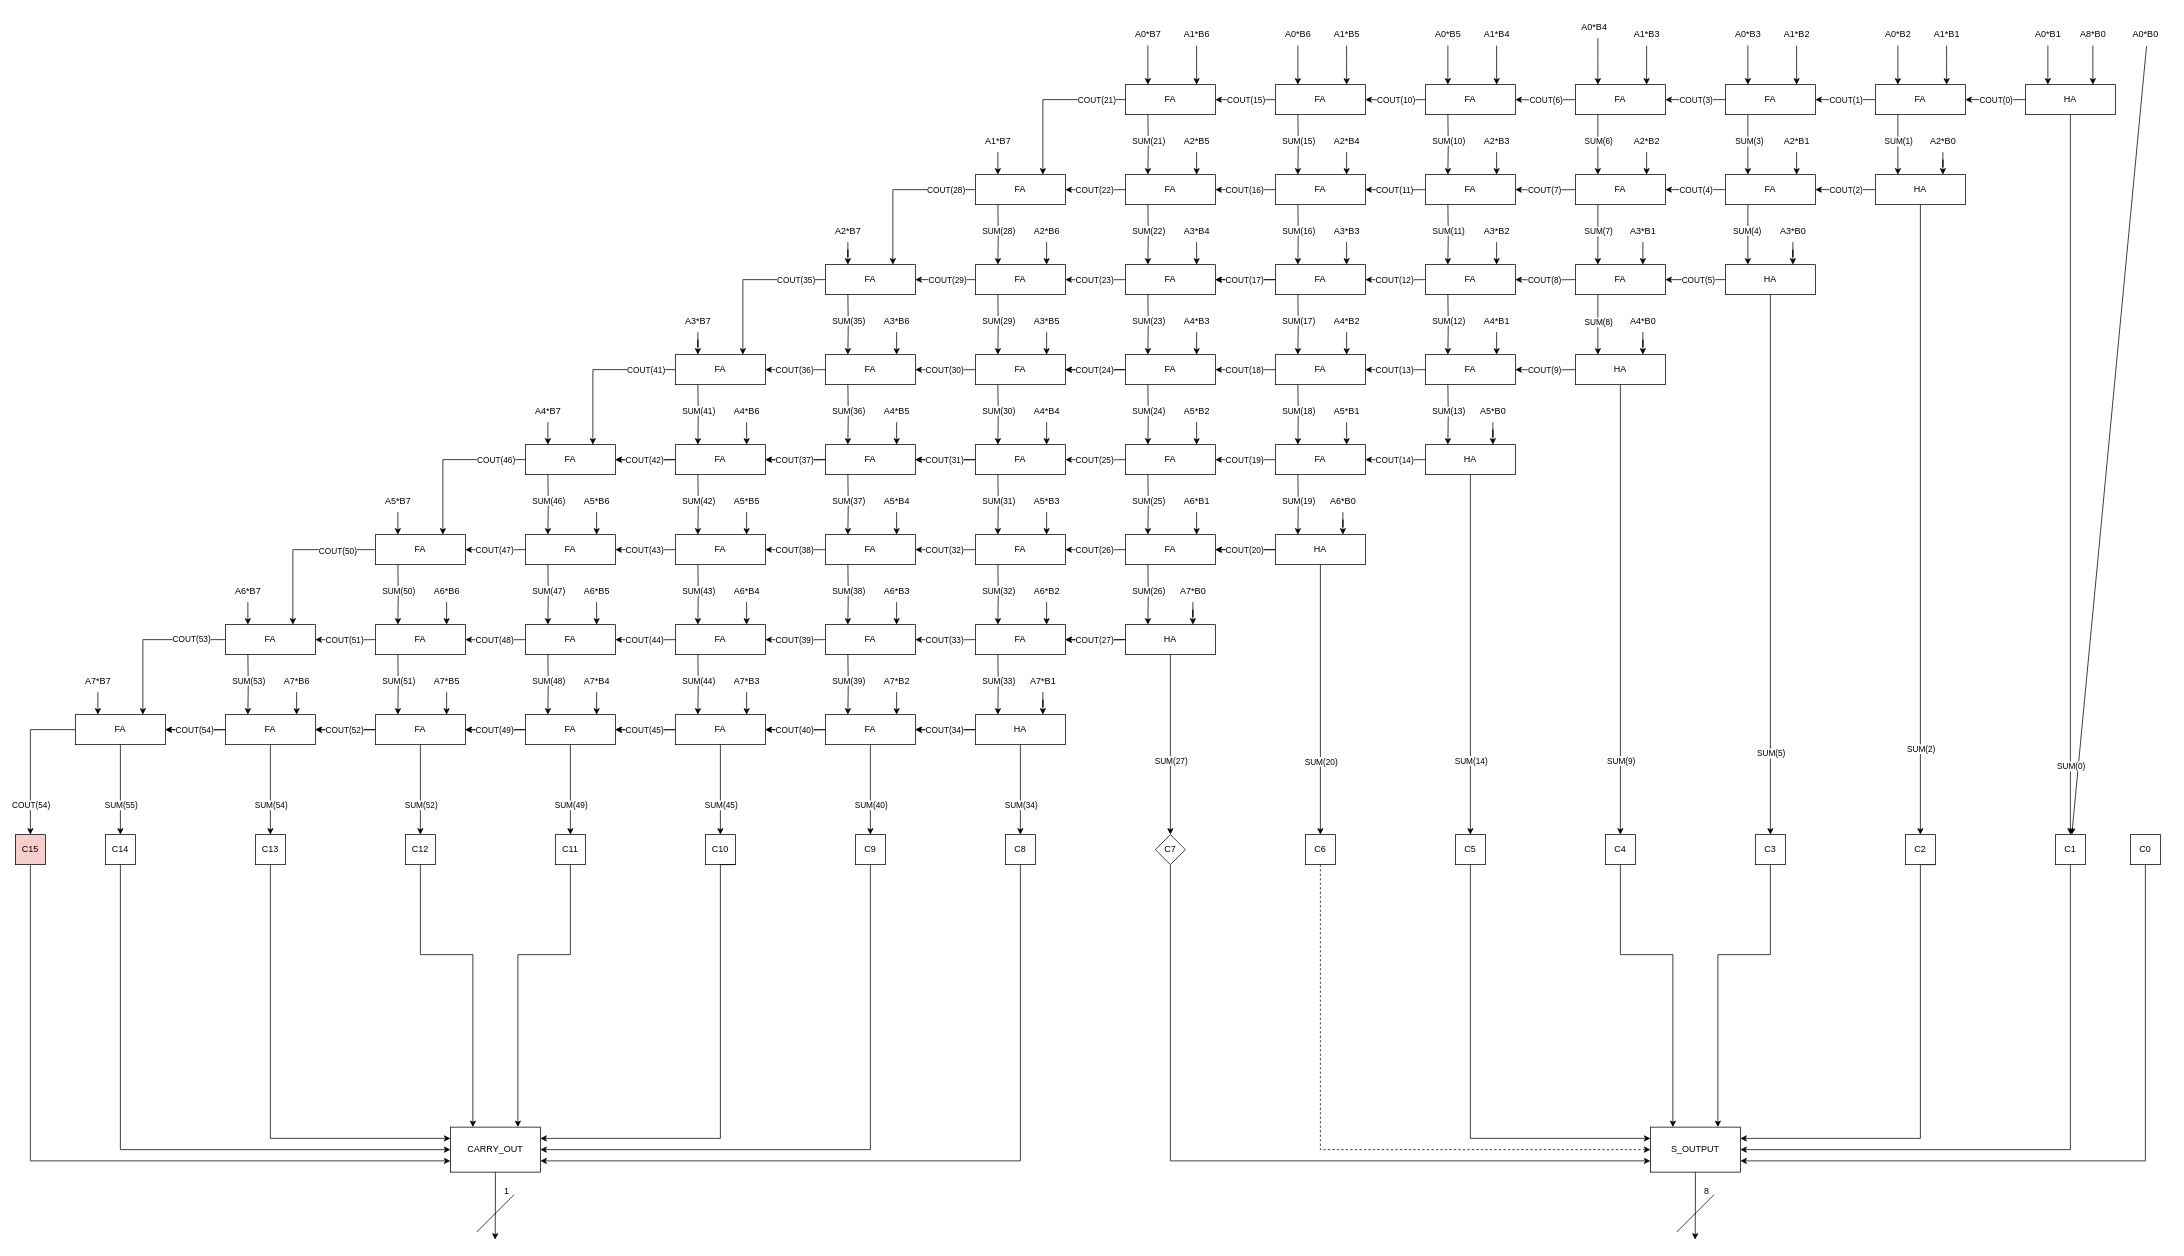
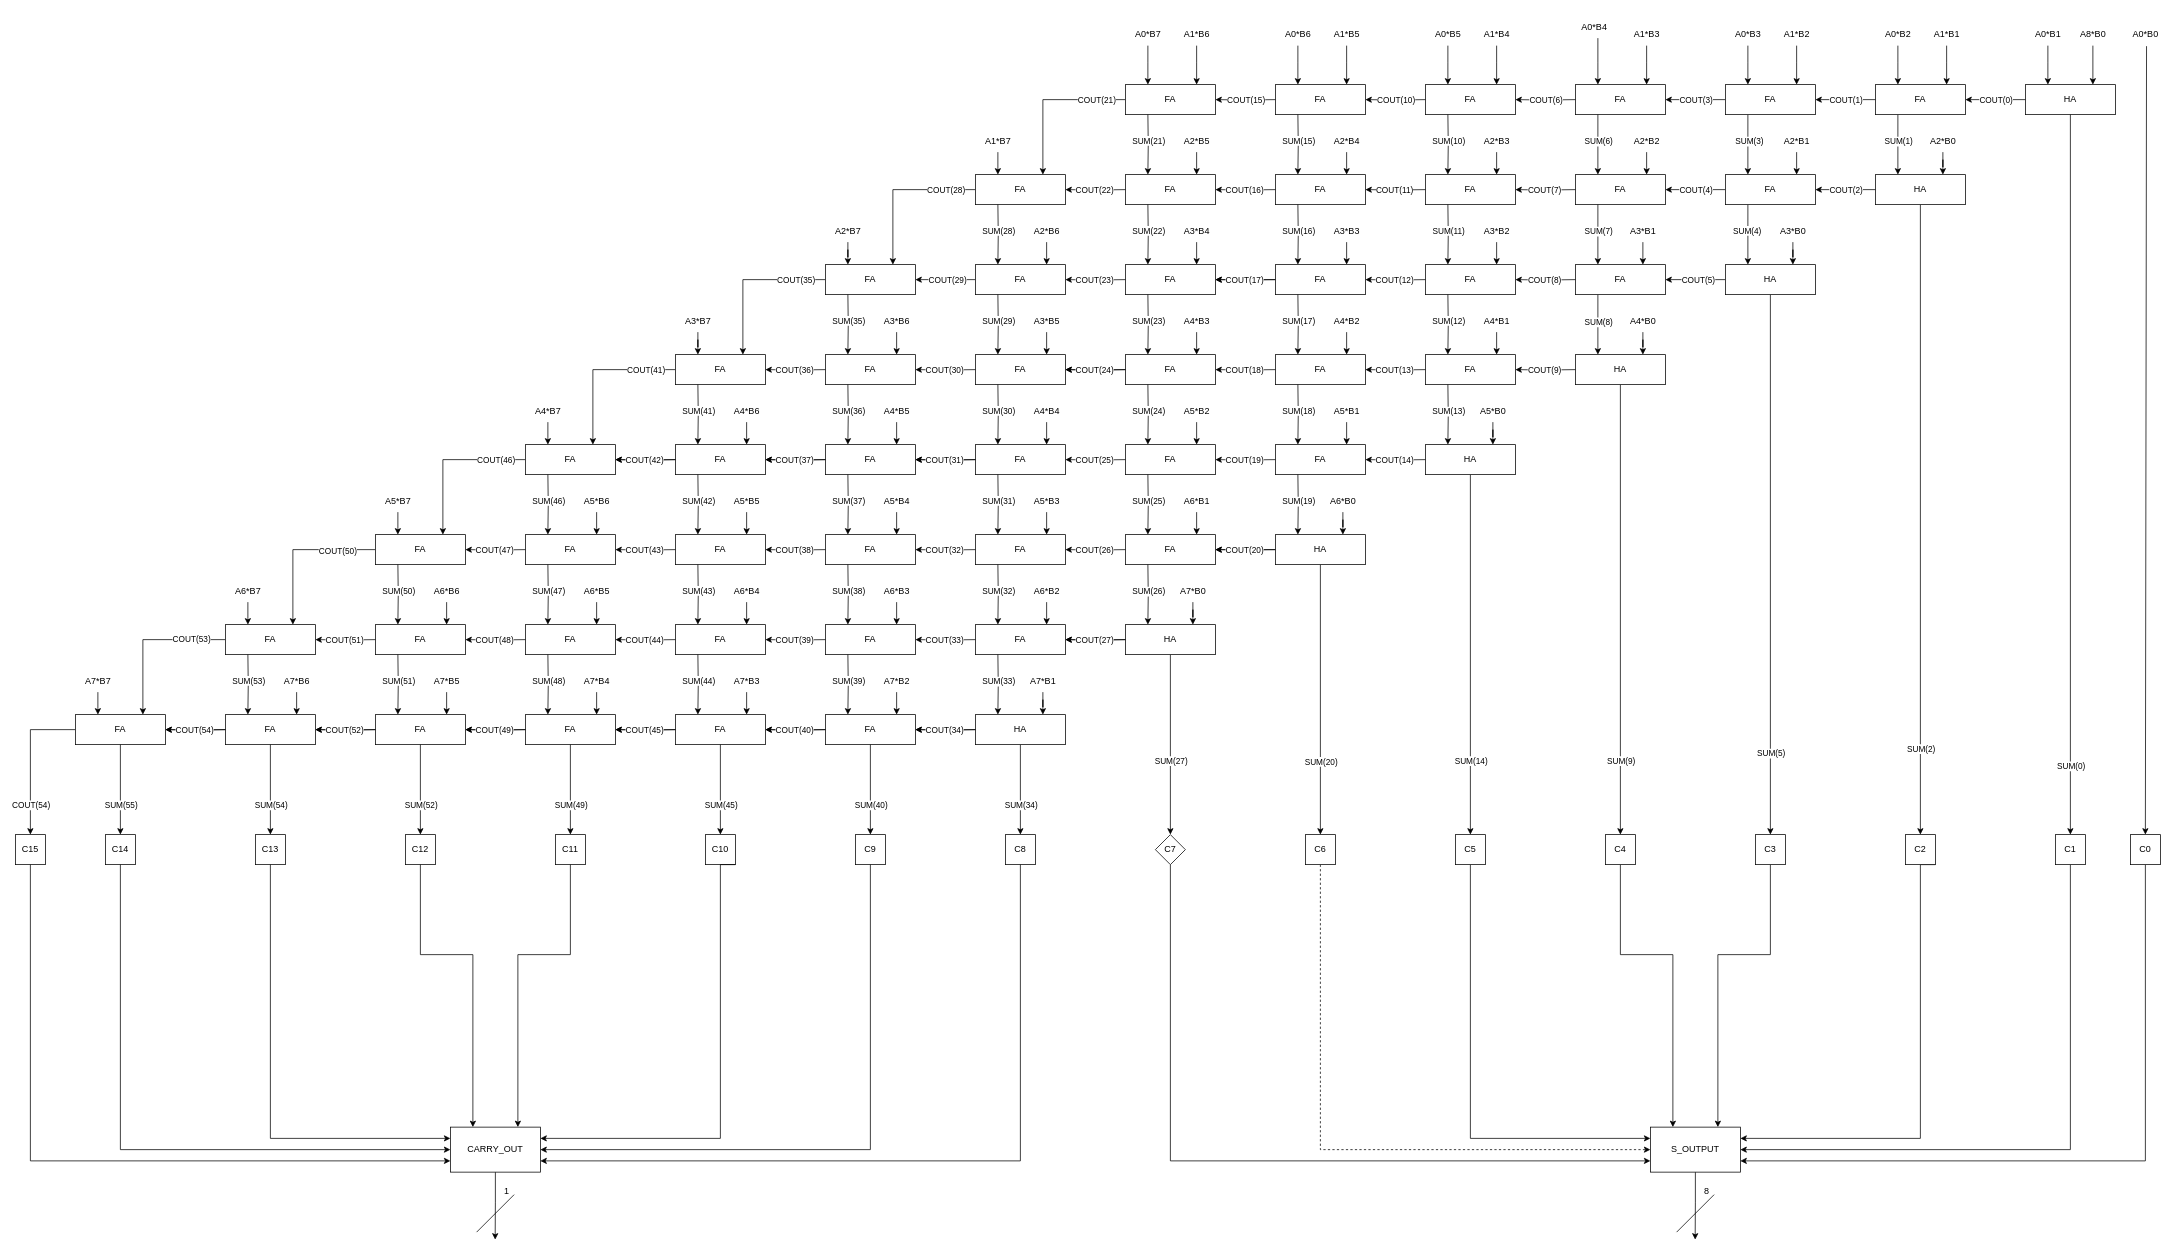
edge "A0*B0" -> "C1": now "A0*B0" -> "C0"
node "C15": fillcolor #f8cecc -> #ffffff
